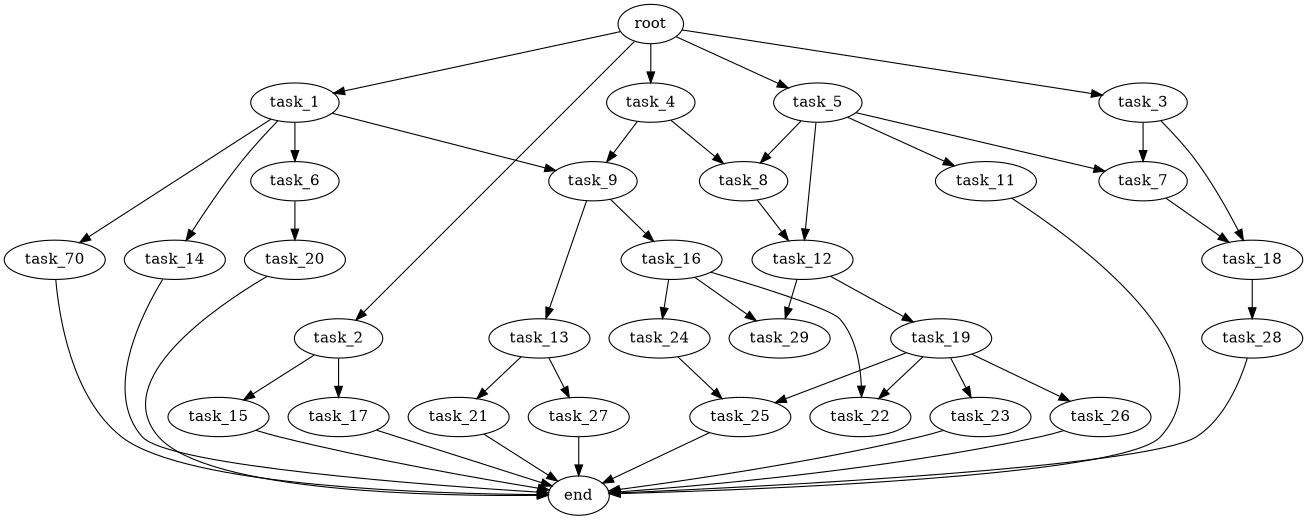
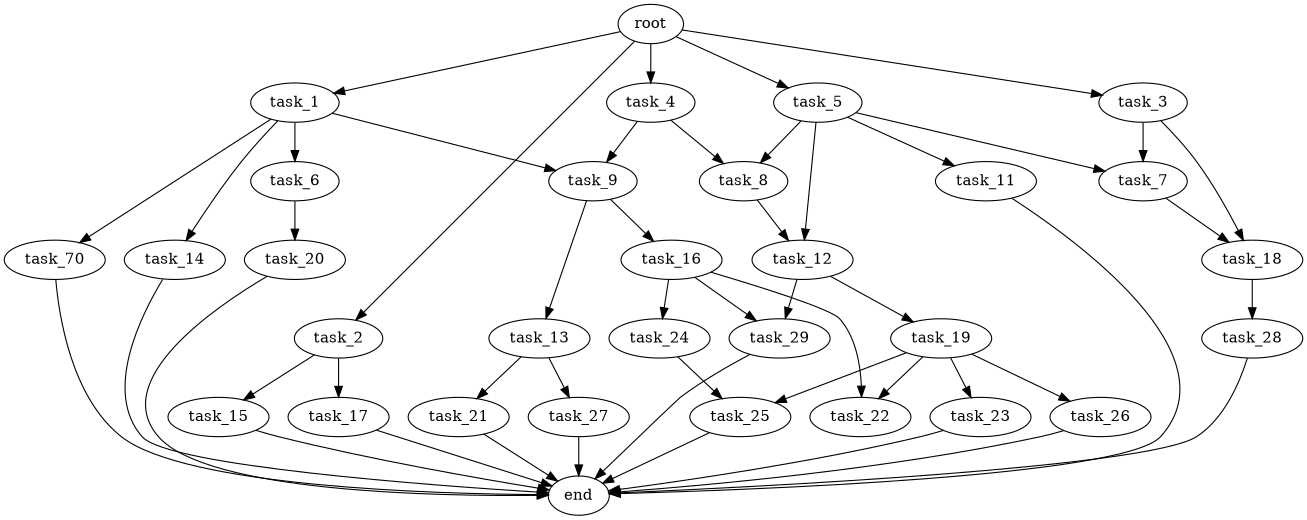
edge "task_29" -> "end": added
